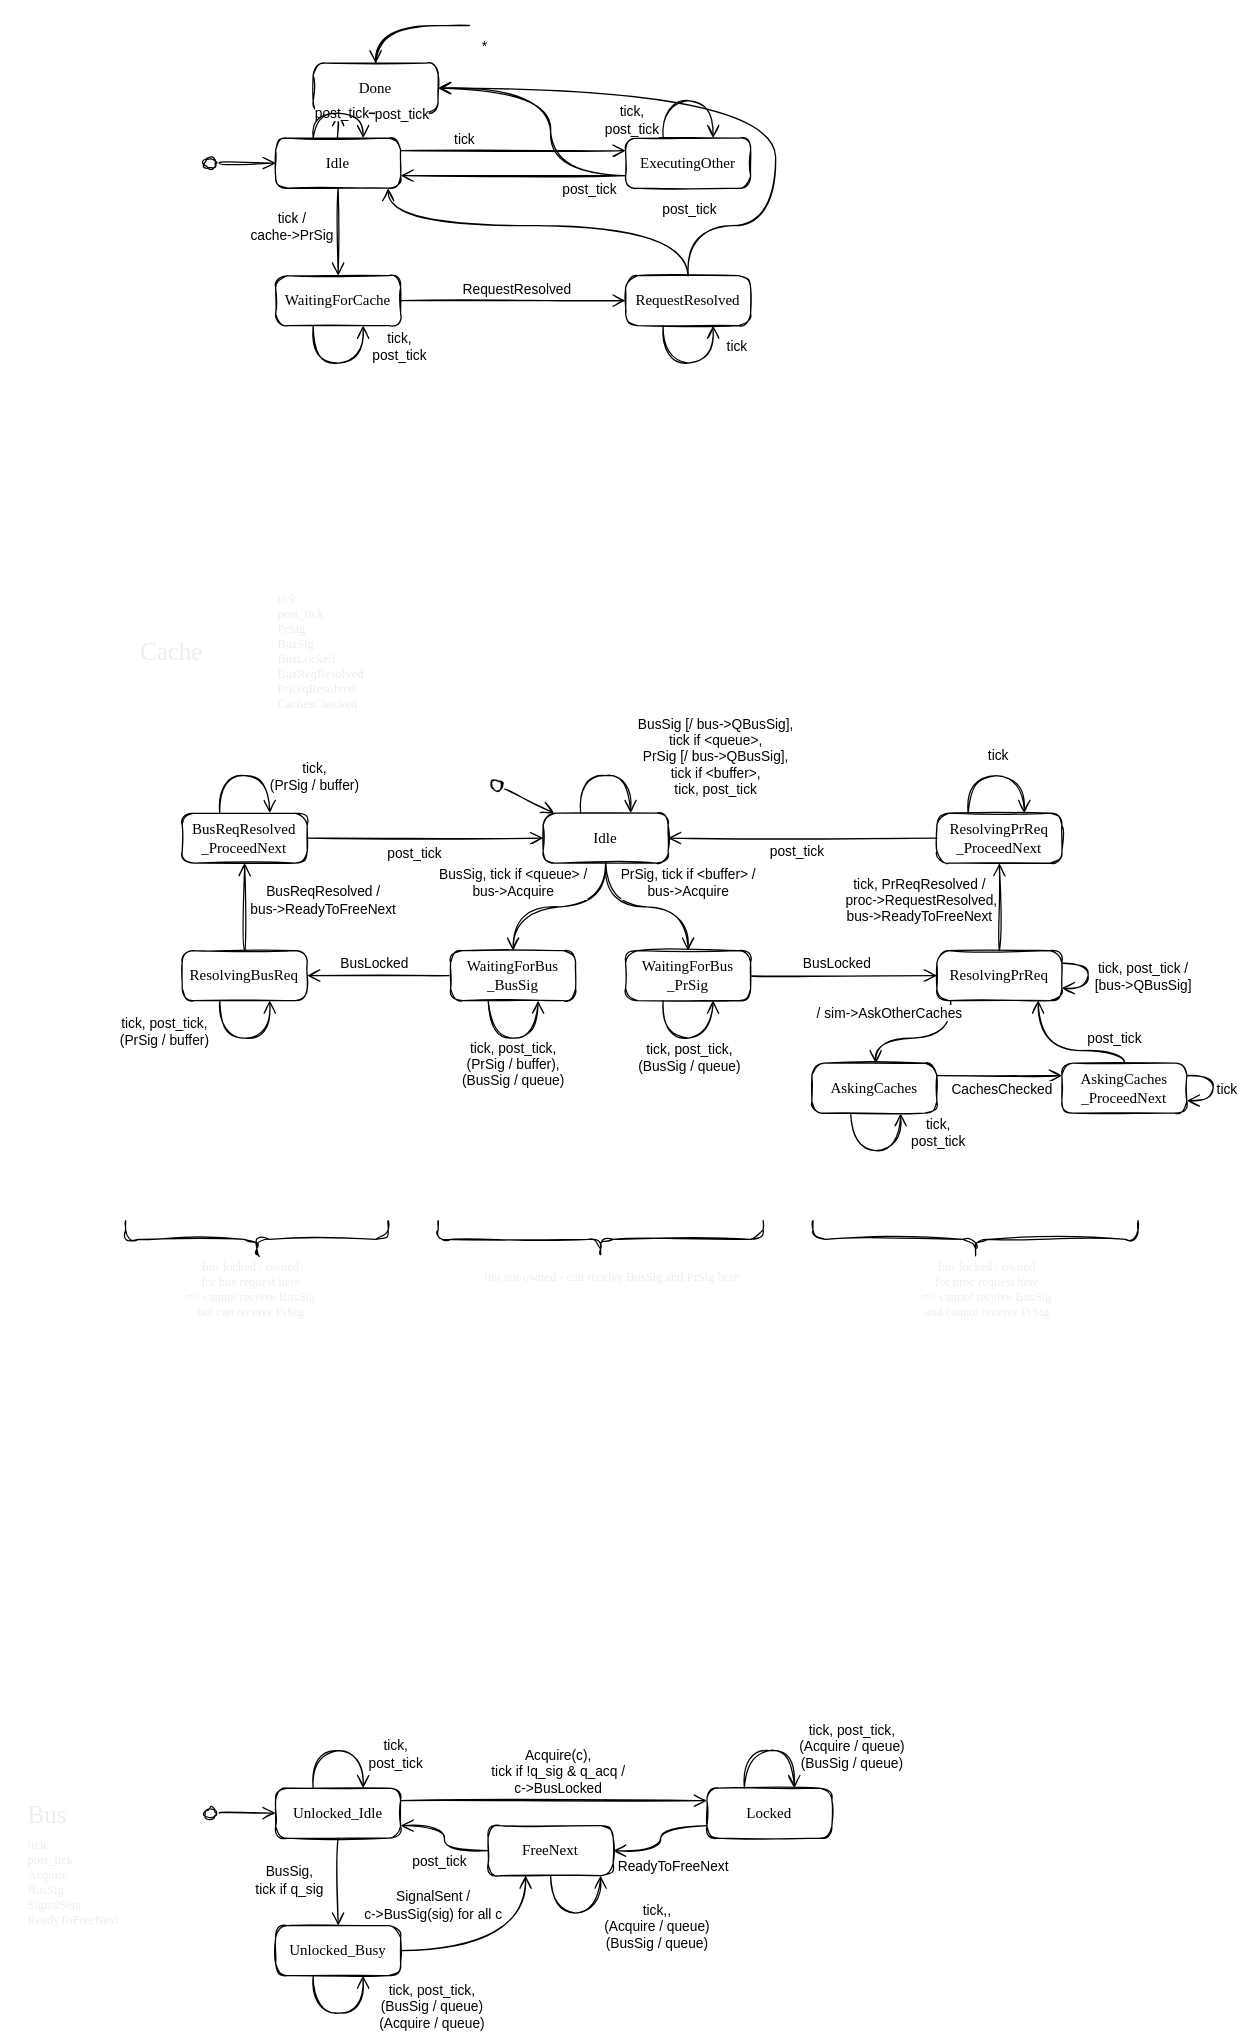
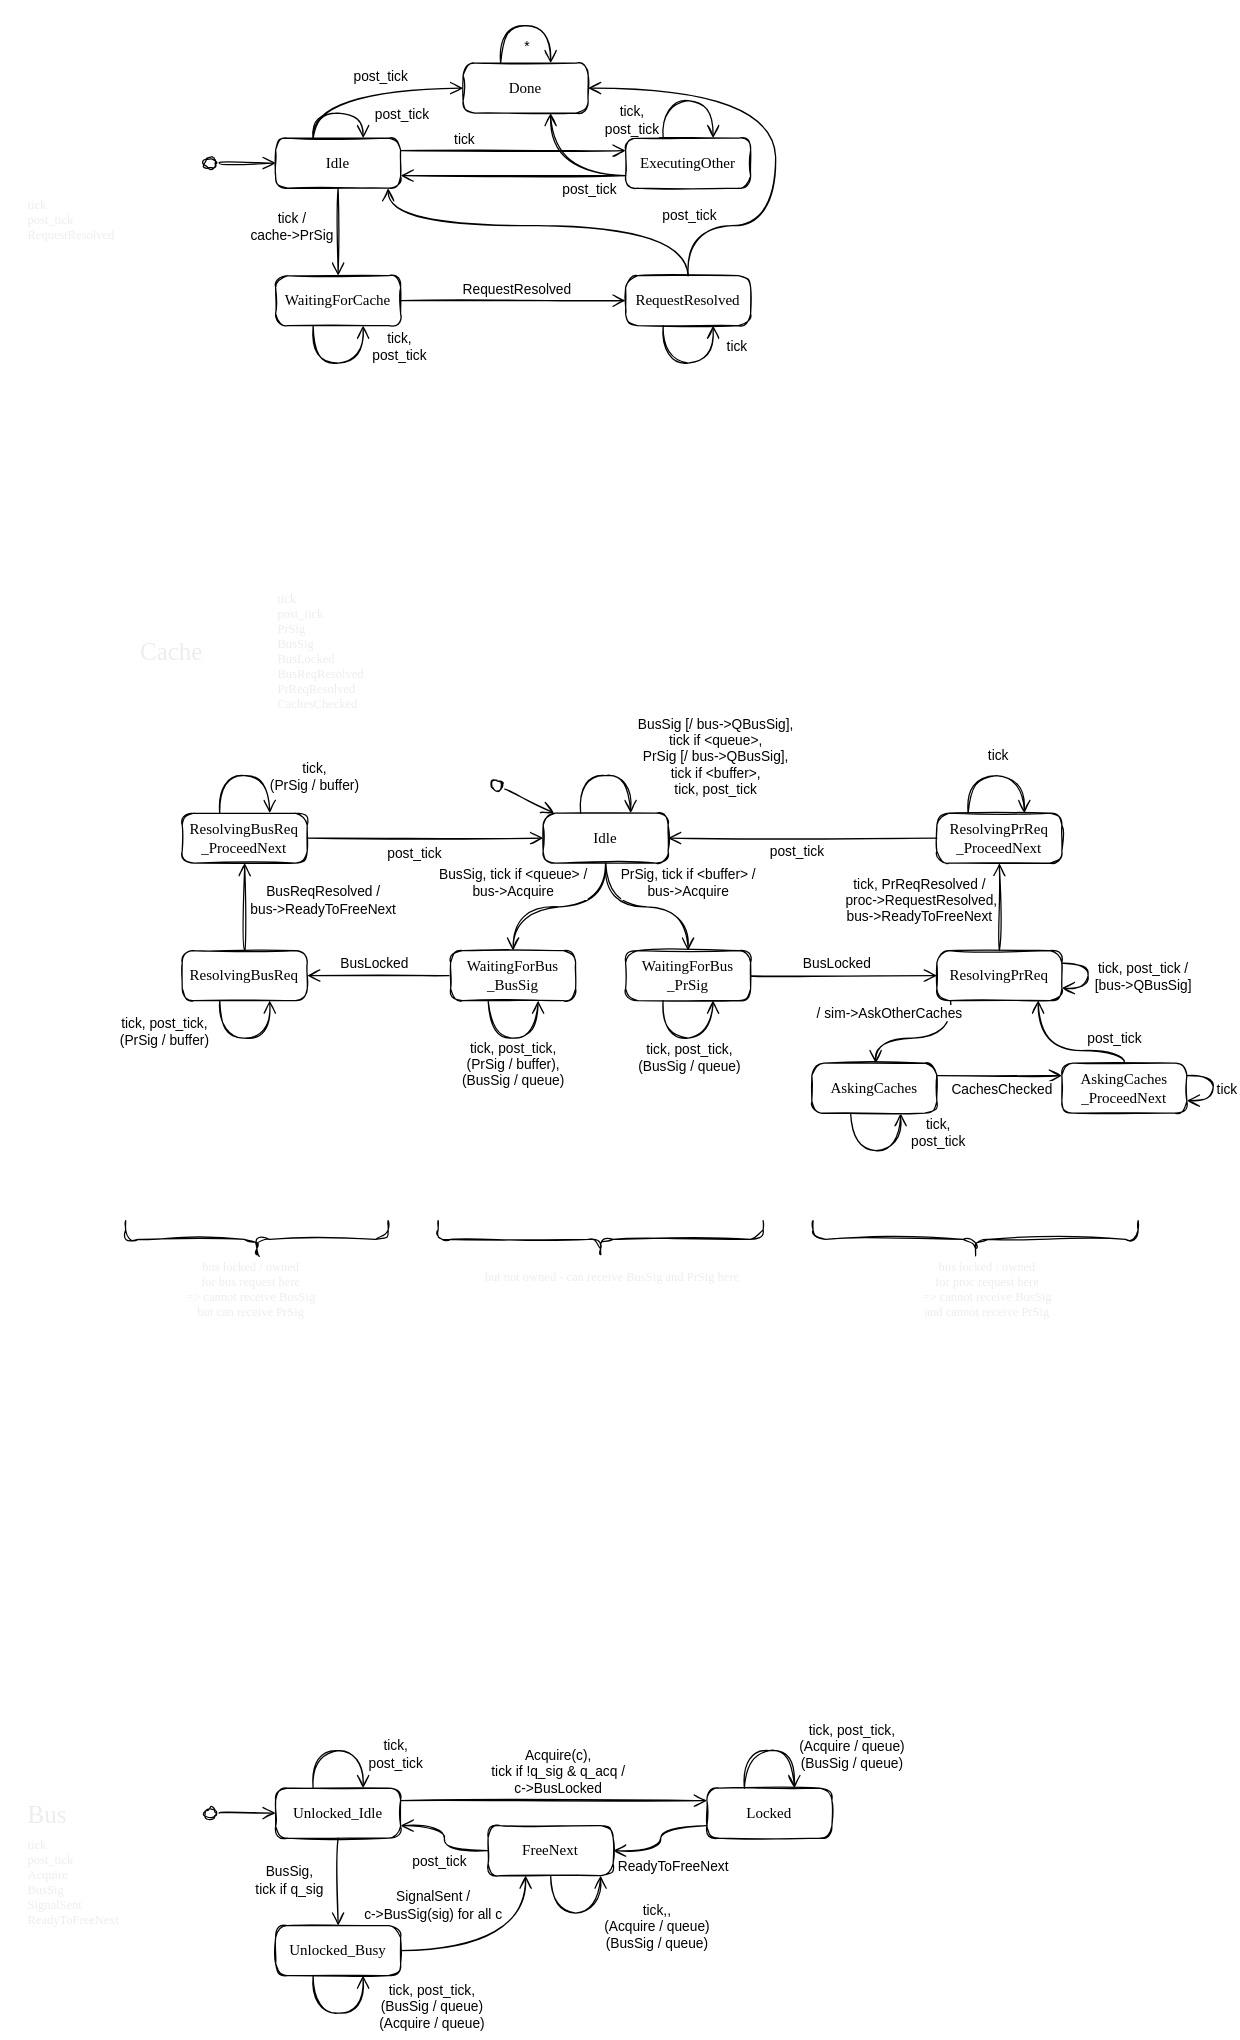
node "Done": moved (376, 88) -> (526, 88)
node "tick post_tick RequestResolved": added
node "BusReqResolved _ProceedNext": label "BusReqResolved _ProceedNext" -> "ResolvingBusReq _ProceedNext"
